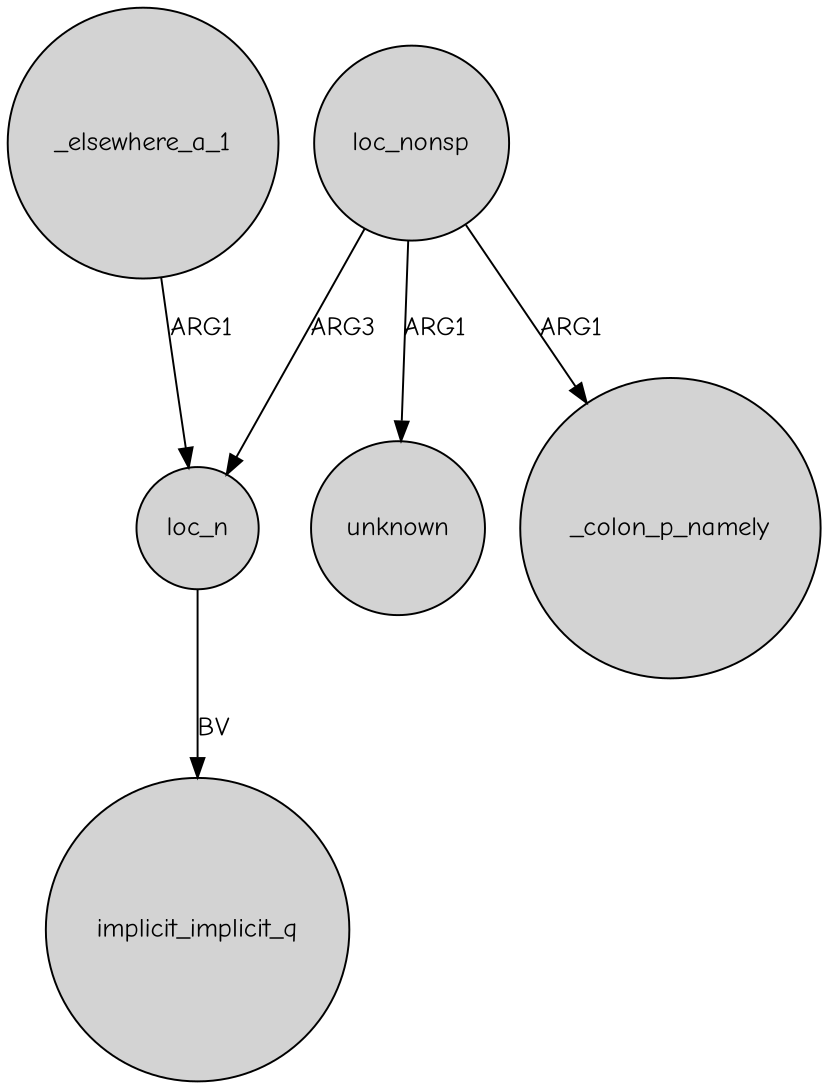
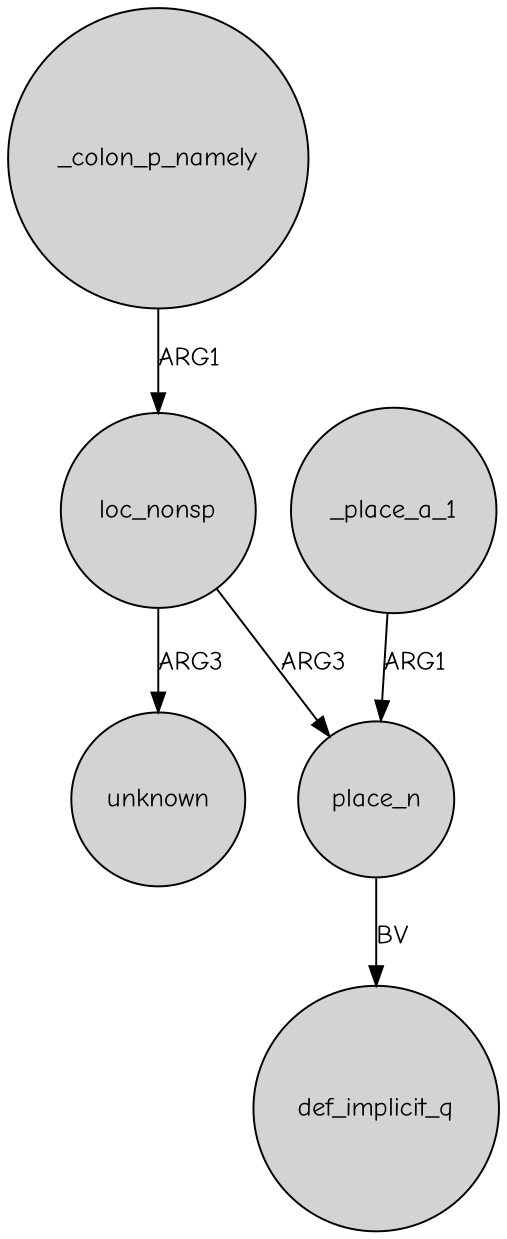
node "_elsewhere_a_1": label "_elsewhere_a_1" -> "_place_a_1"
edge "loc_nonsp" -> "_colon_p_namely": reversed
edge "loc_nonsp" -> "unknown": label "ARG1" -> "ARG3"
node "loc_n": label "loc_n" -> "place_n"
node "implicit_implicit_q": label "implicit_implicit_q" -> "def_implicit_q"
